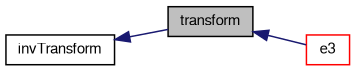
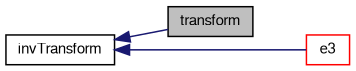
edge "e3" -> "transform": now "e3" -> "invTransform"
